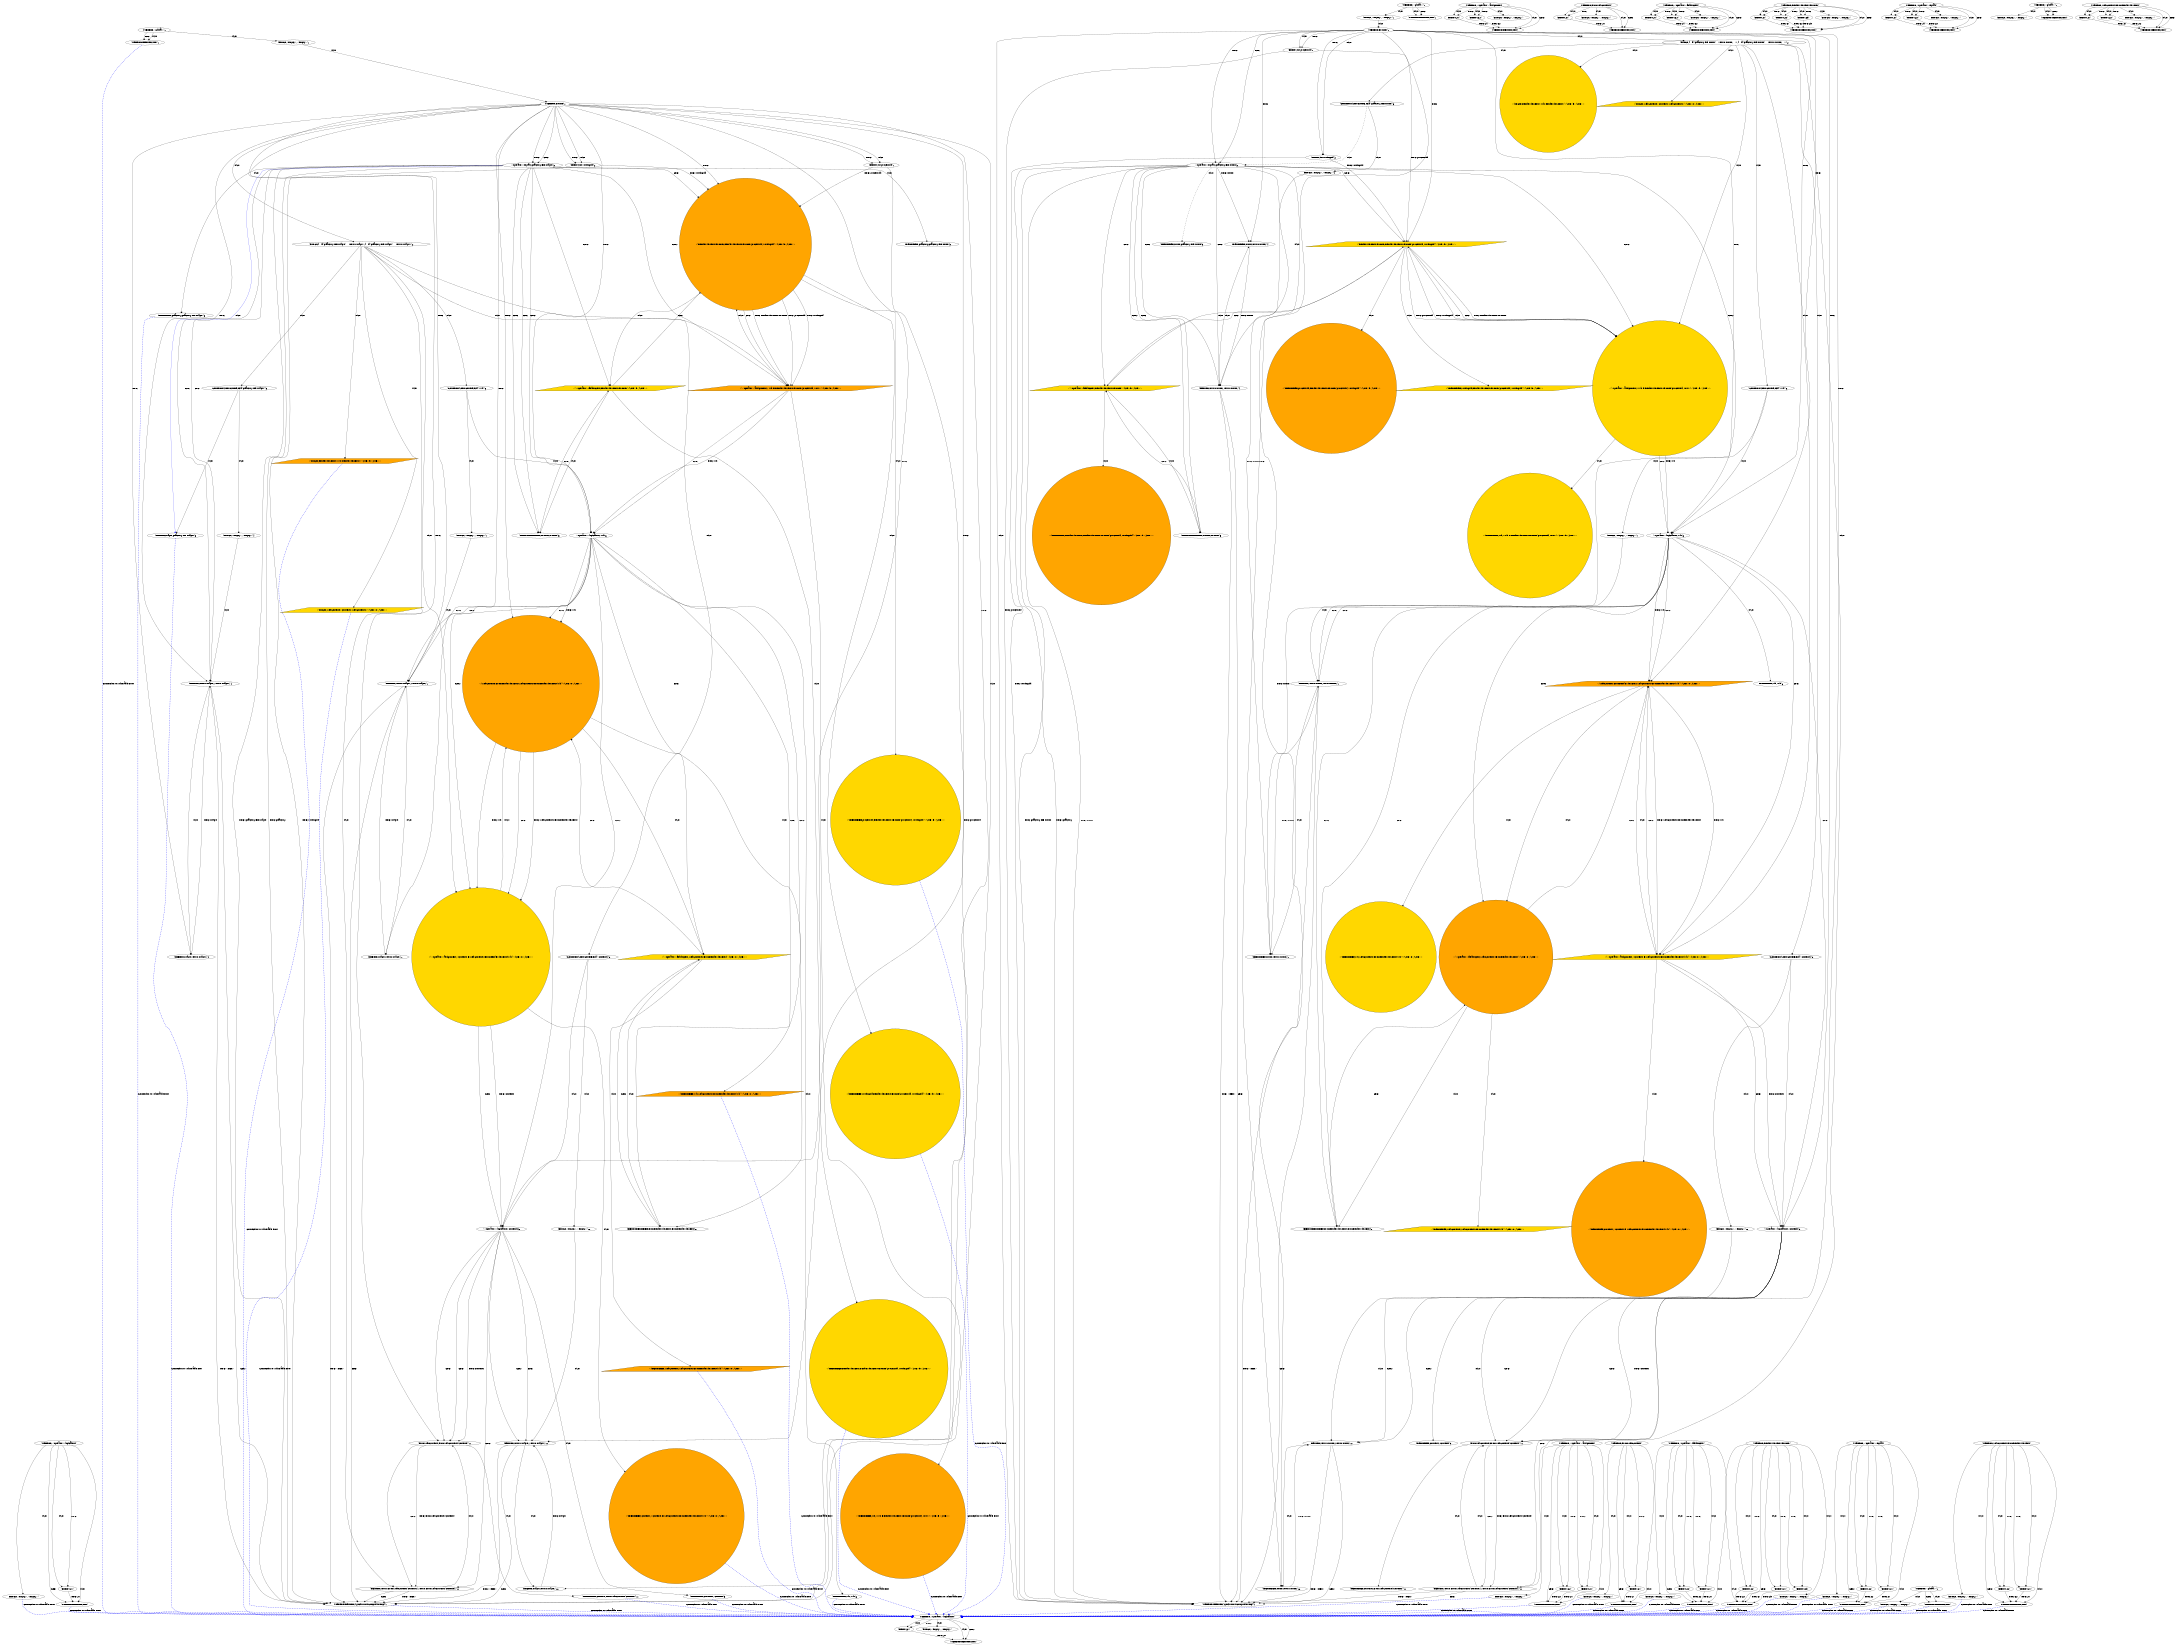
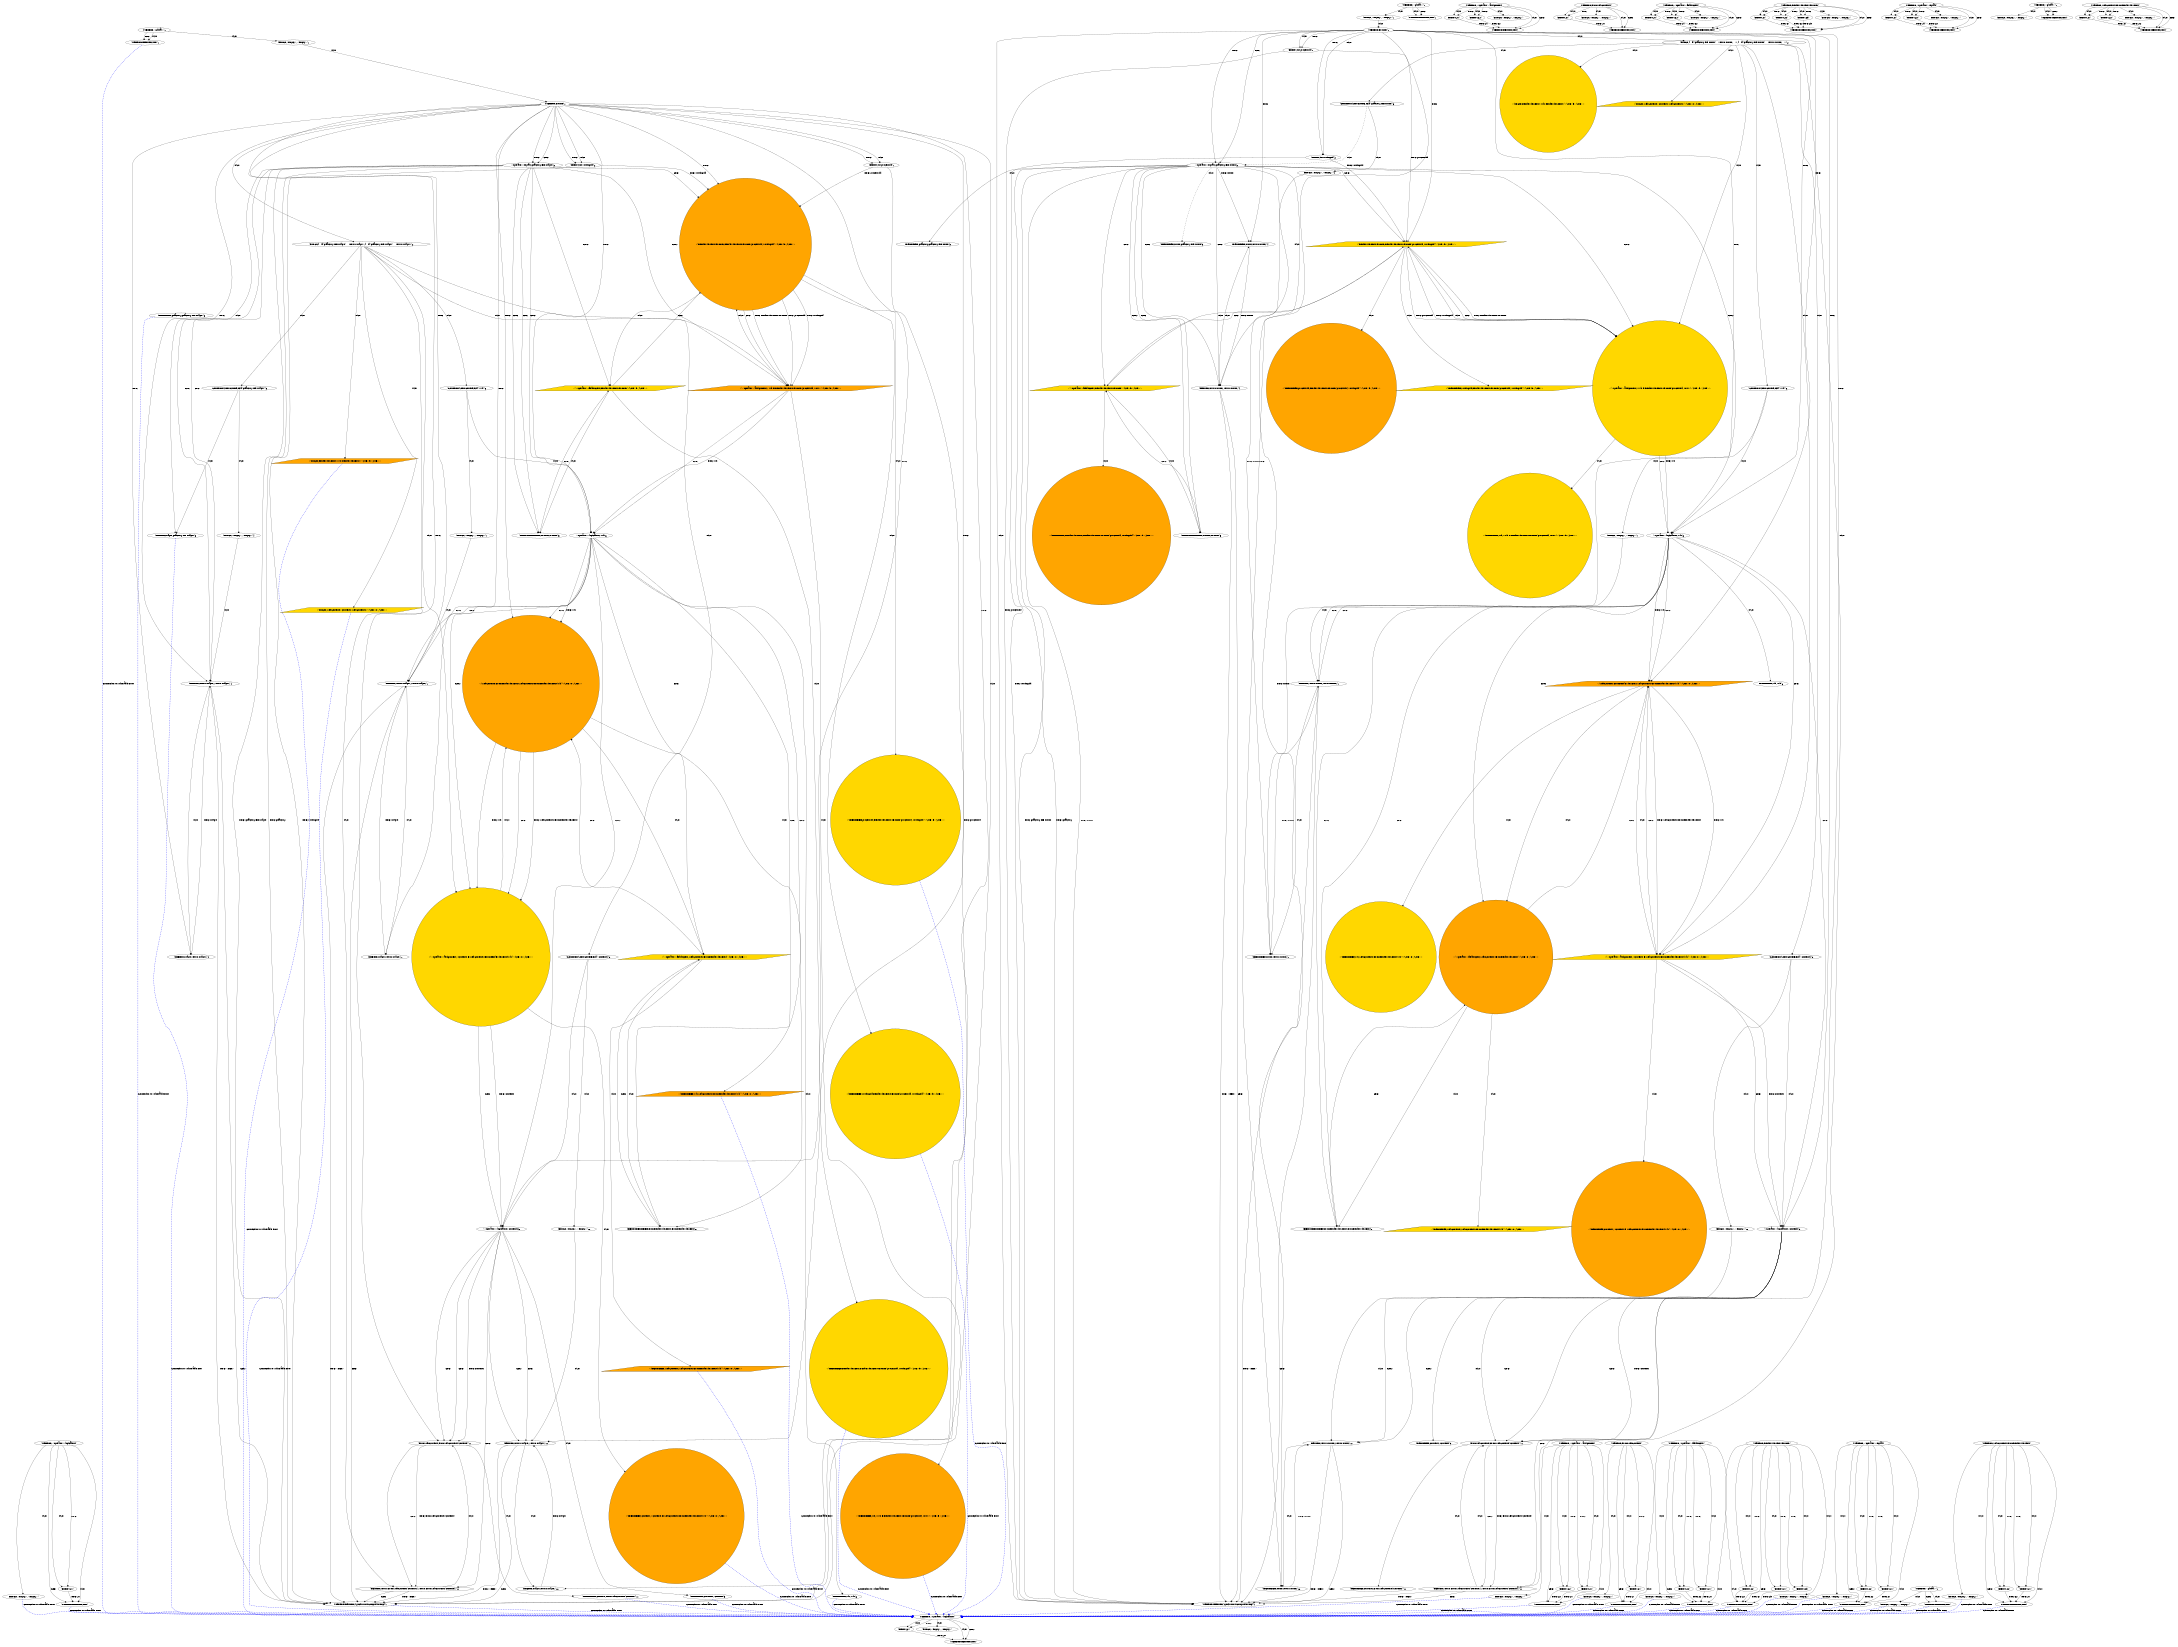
edge "(<operator>.equals,g_factory == nullptr)" -> "(IDENTIFIER,g_factory,g_factory == nullptr)": removed, label "AST:"
edge "(<operator>.equals,g_factory == nullptr)" -> "(IDENTIFIER,g_factory,g_factory == NULL)": now "(<operator>.equals,g_factory == NULL)" -> "(IDENTIFIER,g_factory,g_factory == NULL)"
edge "(<operator>.equals,g_factory == nullptr)" -> "(LITERAL,nullptr,g_factory == nullptr)": color blue -> black
